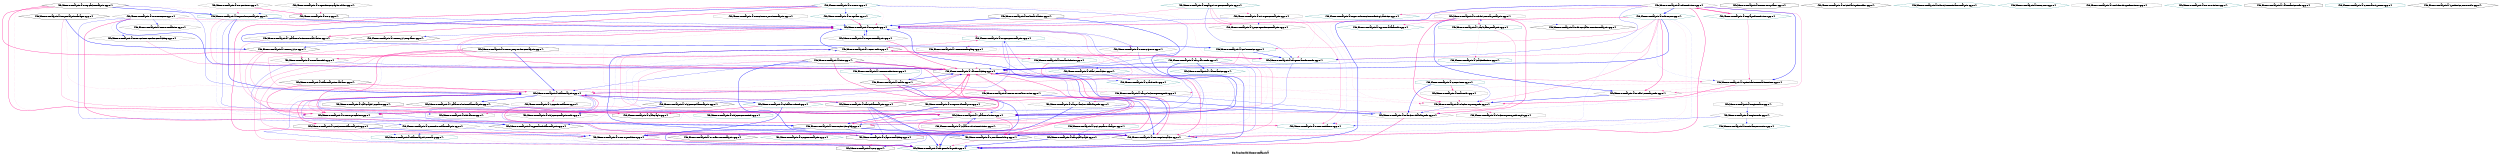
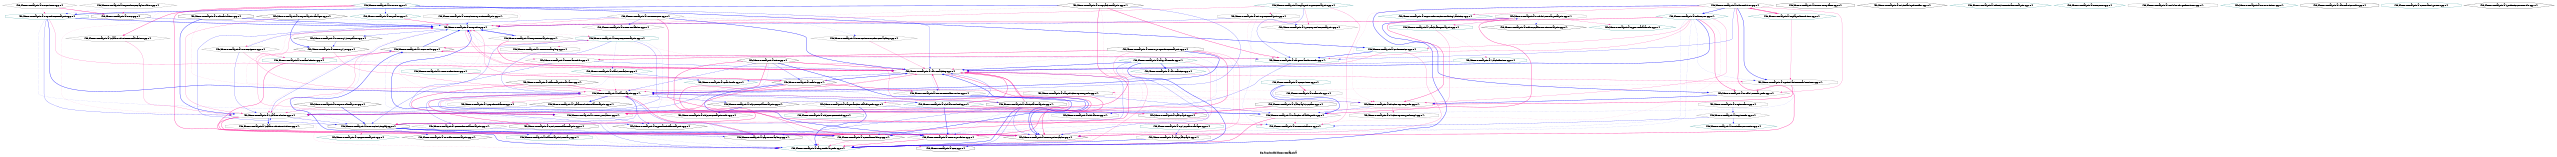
edge "{lib/libLLVMAnalysis.a(AliasAnalysis.cpp.o)}" -> "{lib/libLLVMAnalysis.a(LoopAccessAnalysis.cpp.o)}": reversed
edge "{lib/libLLVMAnalysis.a(CFLSteensAliasAnalysis.cpp.o)}" -> "{lib/libLLVMAnalysis.a(MemoryBuiltins.cpp.o)}": removed
